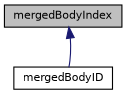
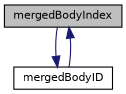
edge "mergedBodyIndex" -> "mergedBodyID": added
